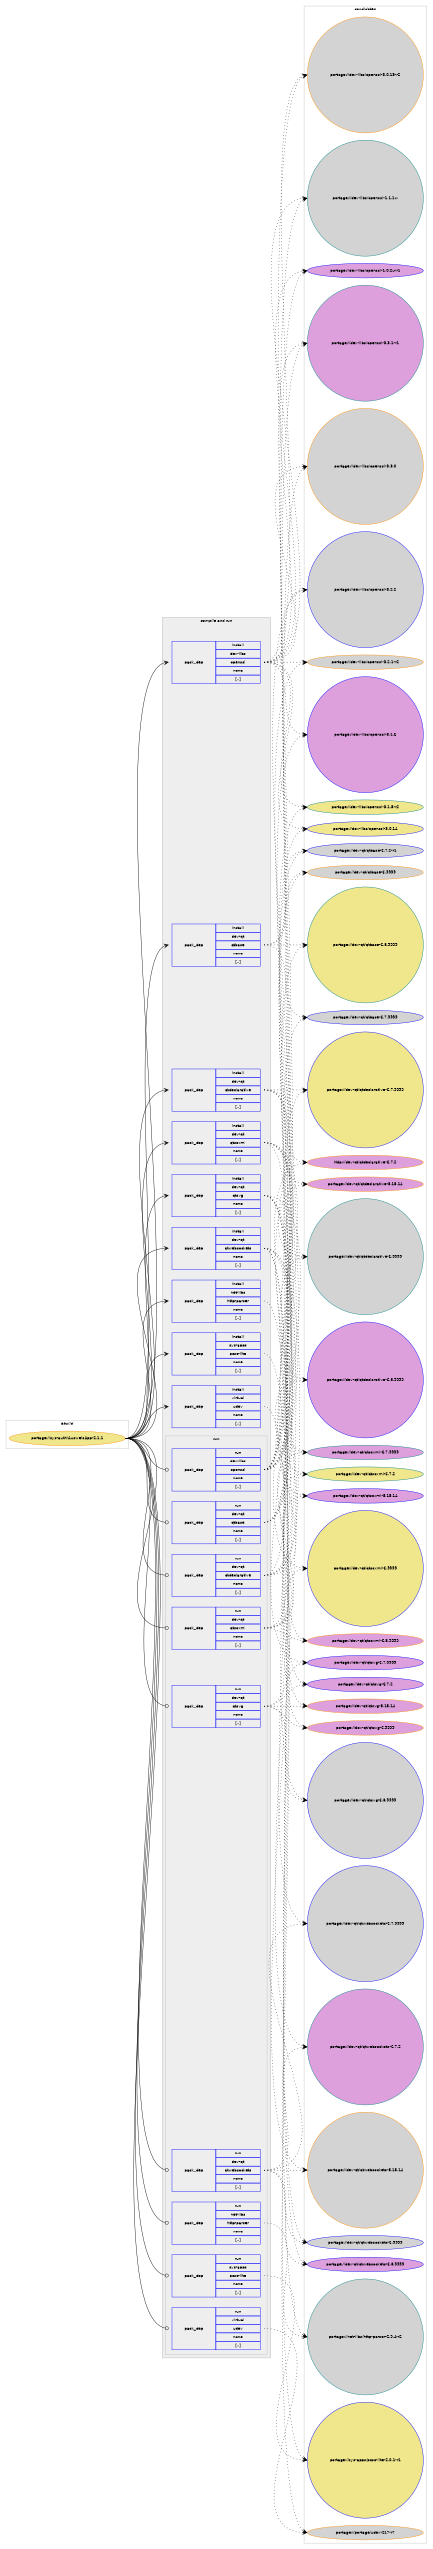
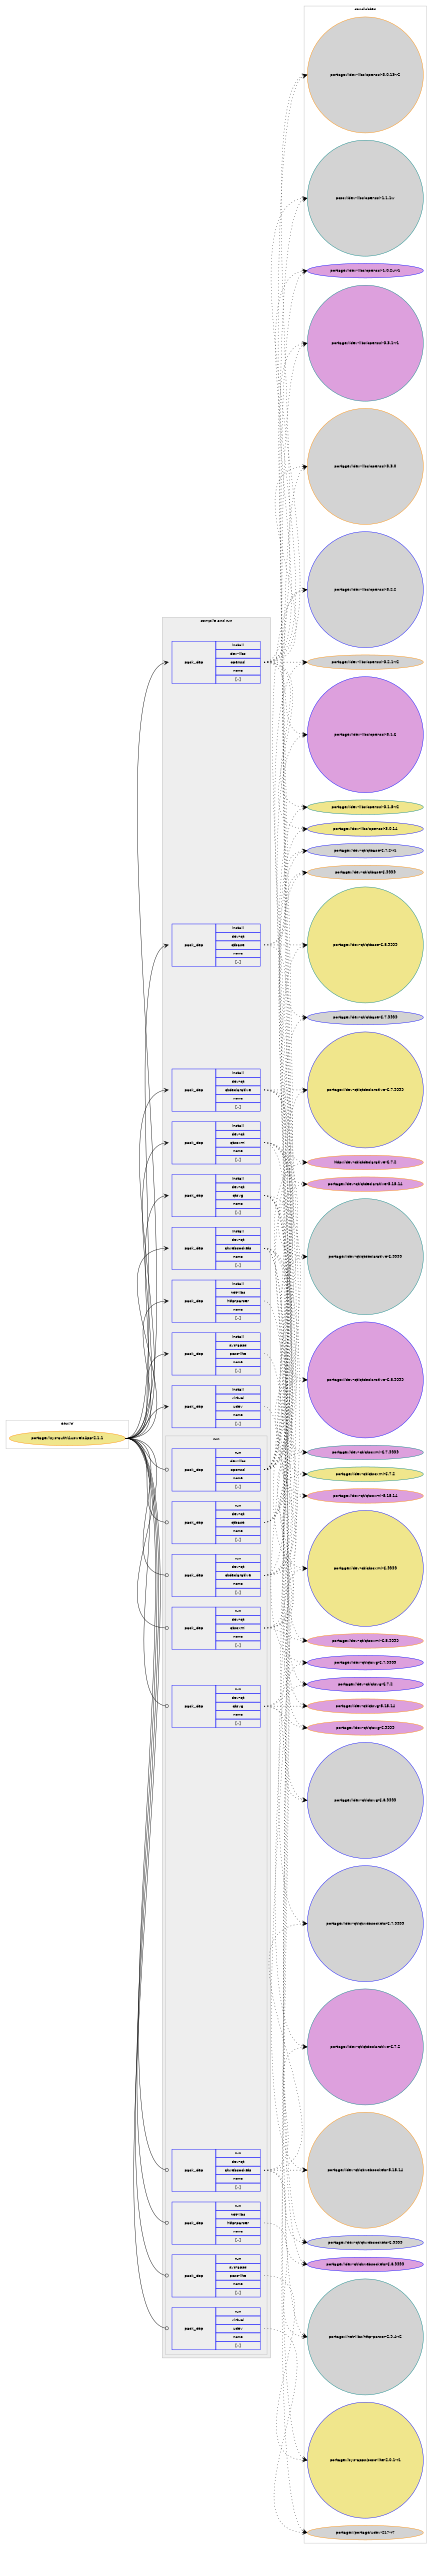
node "portage://dev-libs/openssl-1.1.1w": label "portage://dev-libs/openssl-1.1.1w" -> "pcsc://dev-libs/openssl-1.1.1w"
node "portage://dev-qt/qtscxml-5.15.14": color blue -> darkorange
node "portage://dev-qt/qtwebsockets-6.7.2": label "portage://dev-qt/qtwebsockets-6.7.2" -> "portage://dev-qt/qtdeclarative-6.7.2"
